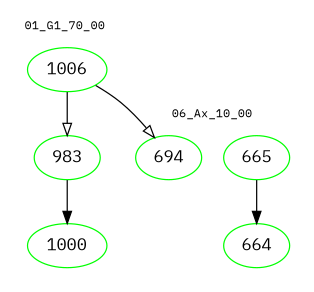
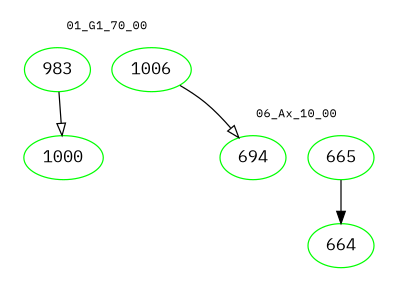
edge "1006" -> "983": removed
edge "983" -> "1000": arrowhead normal -> onormal
